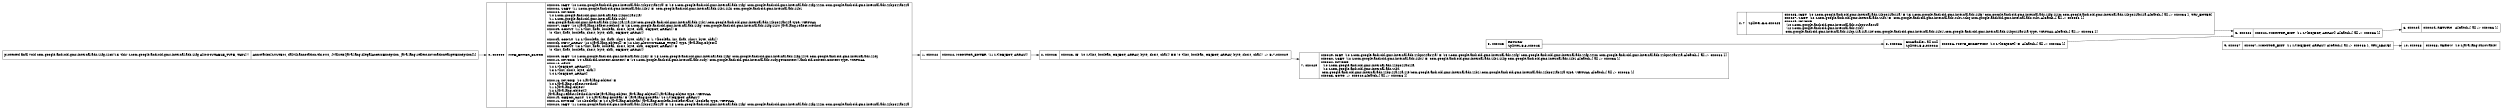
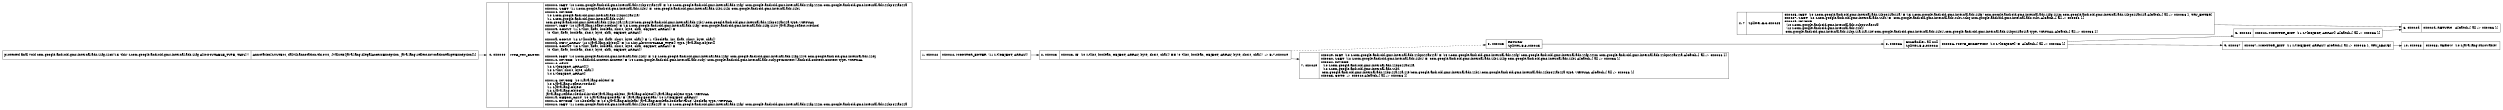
edge "4: ?" -> "5: 0x002c": now "4: ?" -> "6: 0x002d"
edge "8: 0x0036" -> "9: 0x0037": added
edge "2: 0x0023" -> "3: 0x0025": added
node "0: 0x0000": text "MTH_ENTER_BLOCK" -> "MTH_TRY_BLOCK"
edge "0: 0x0000" -> "1: 0x0022": removed
